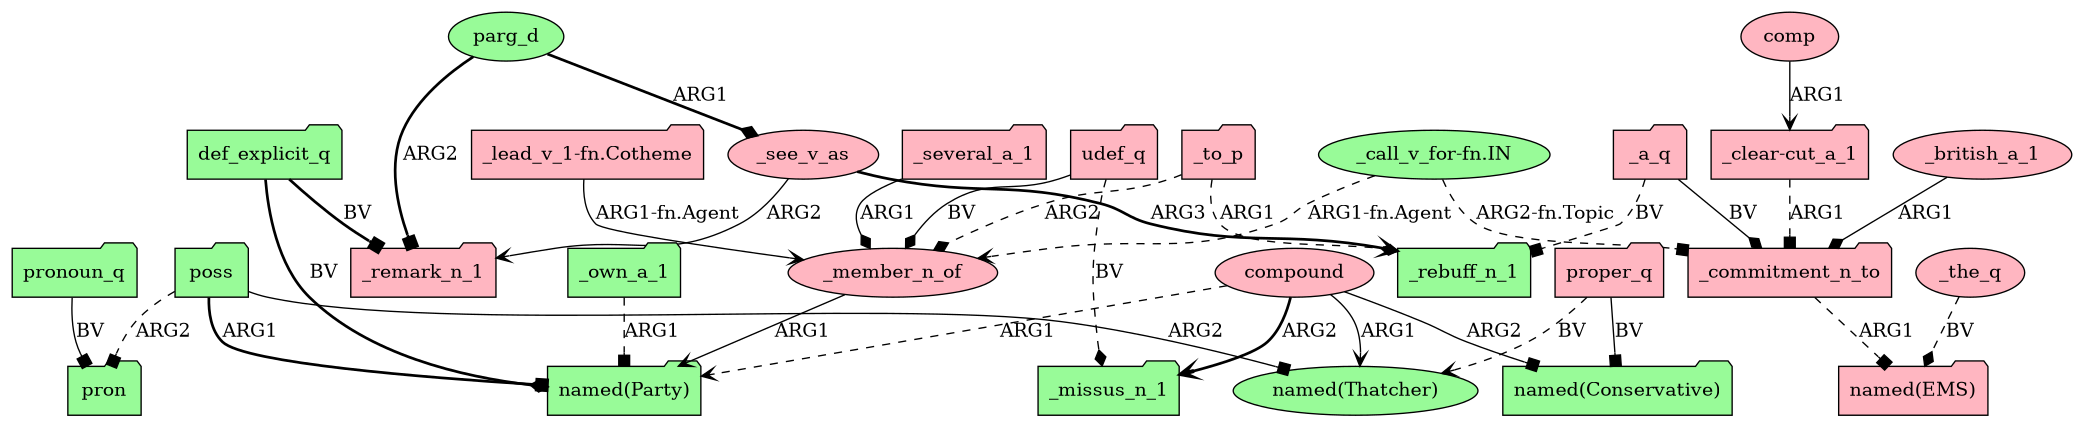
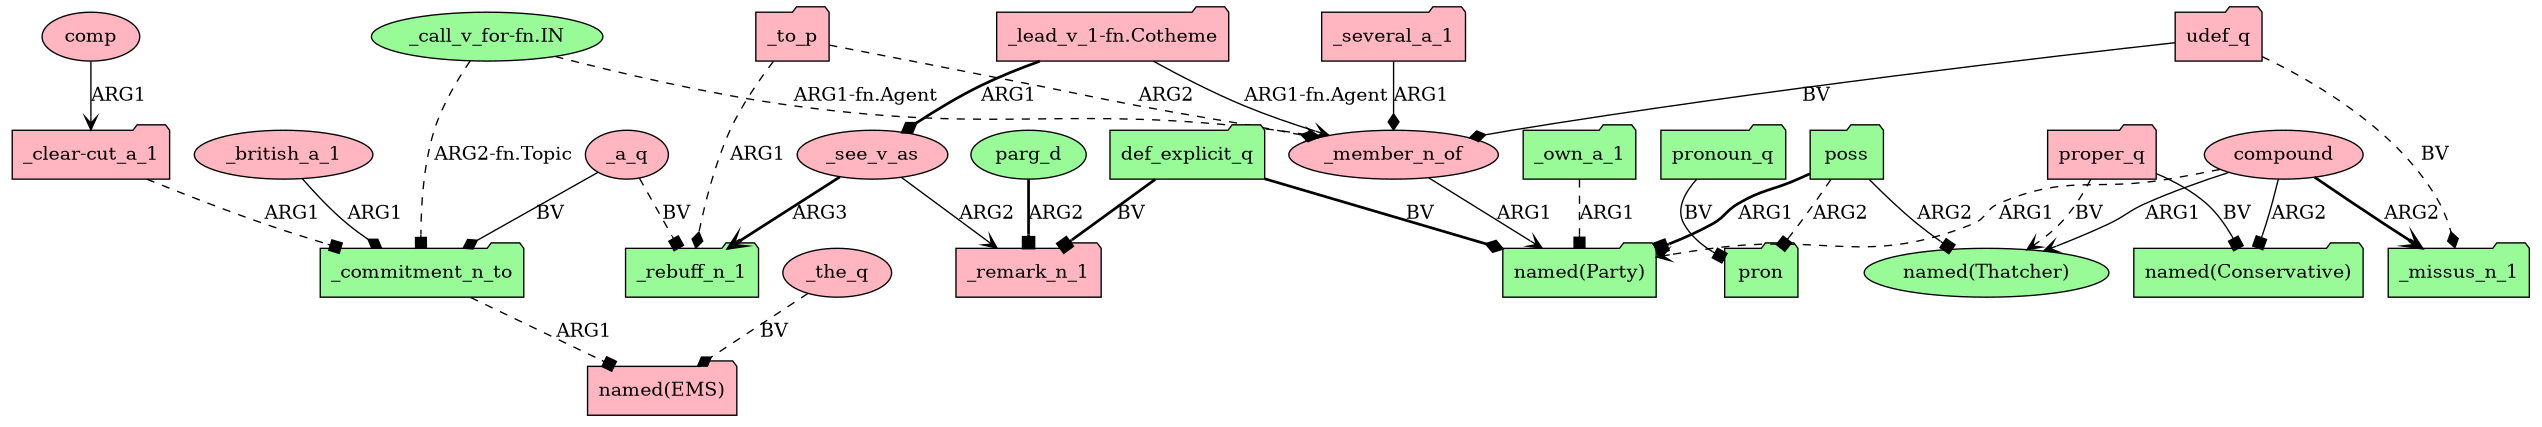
edge "parg_d" -> "_see_v_as": now "_lead_v_1-fn.Cotheme" -> "_see_v_as"
node "_a_q": shape folder -> ellipse
node "_commitment_n_to": fillcolor lightpink -> palegreen
